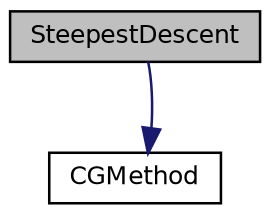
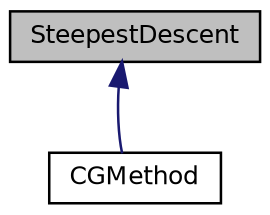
edge "SteepestDescent" -> "CGMethod": reversed
